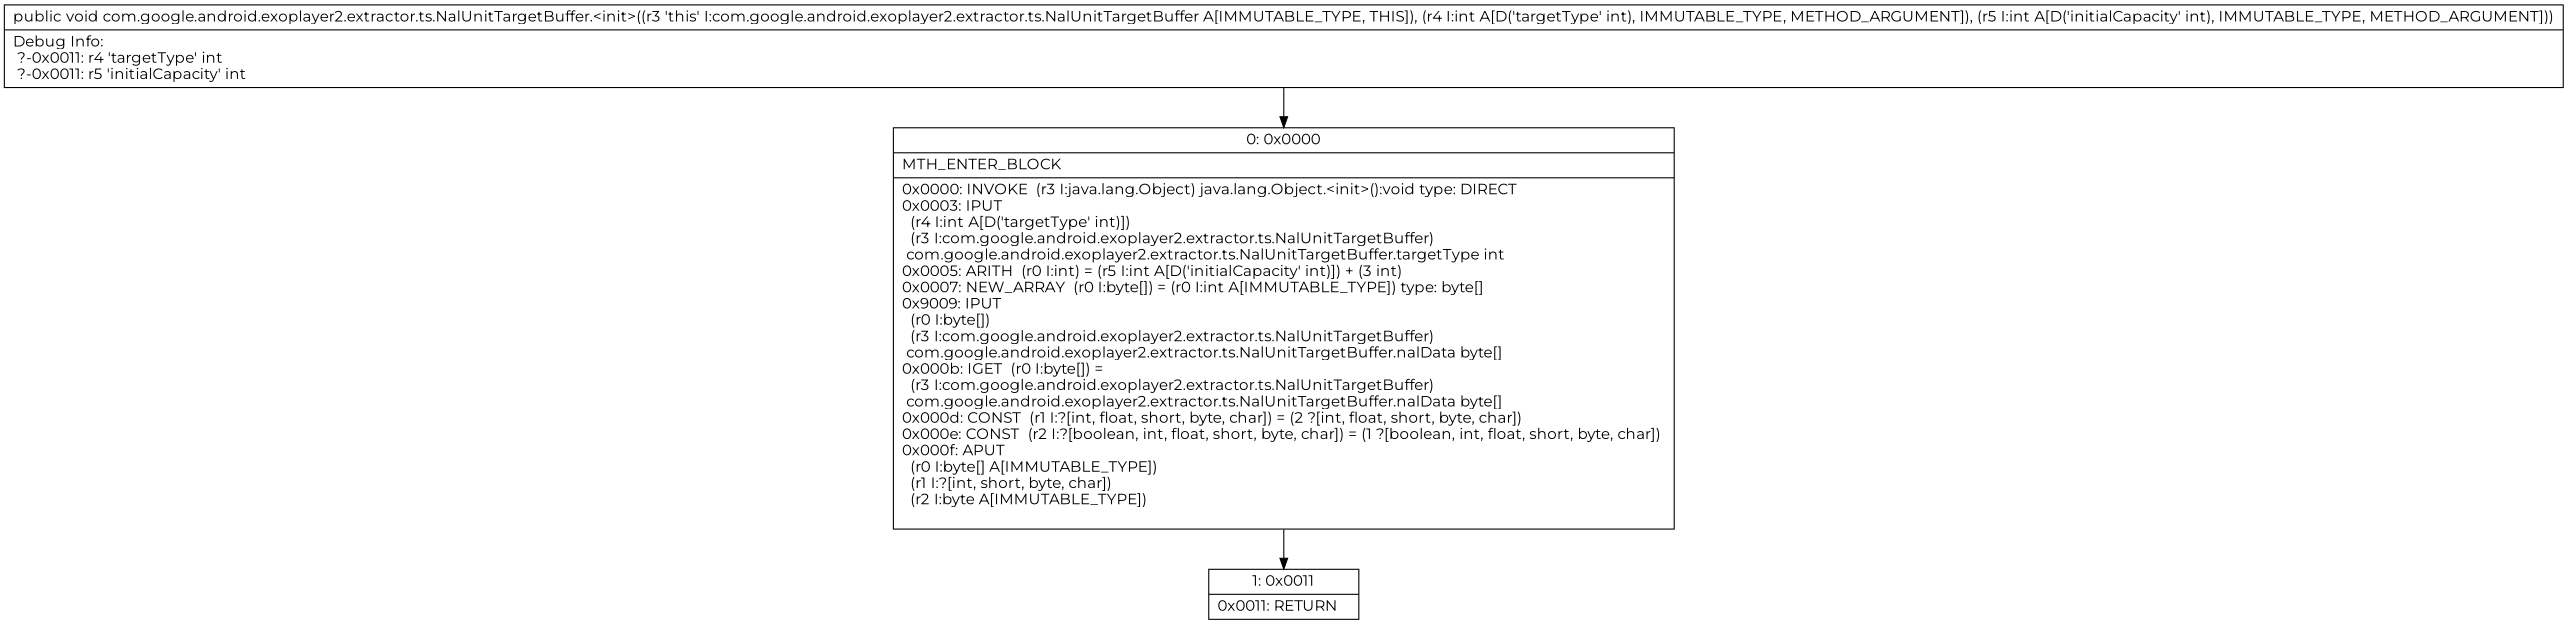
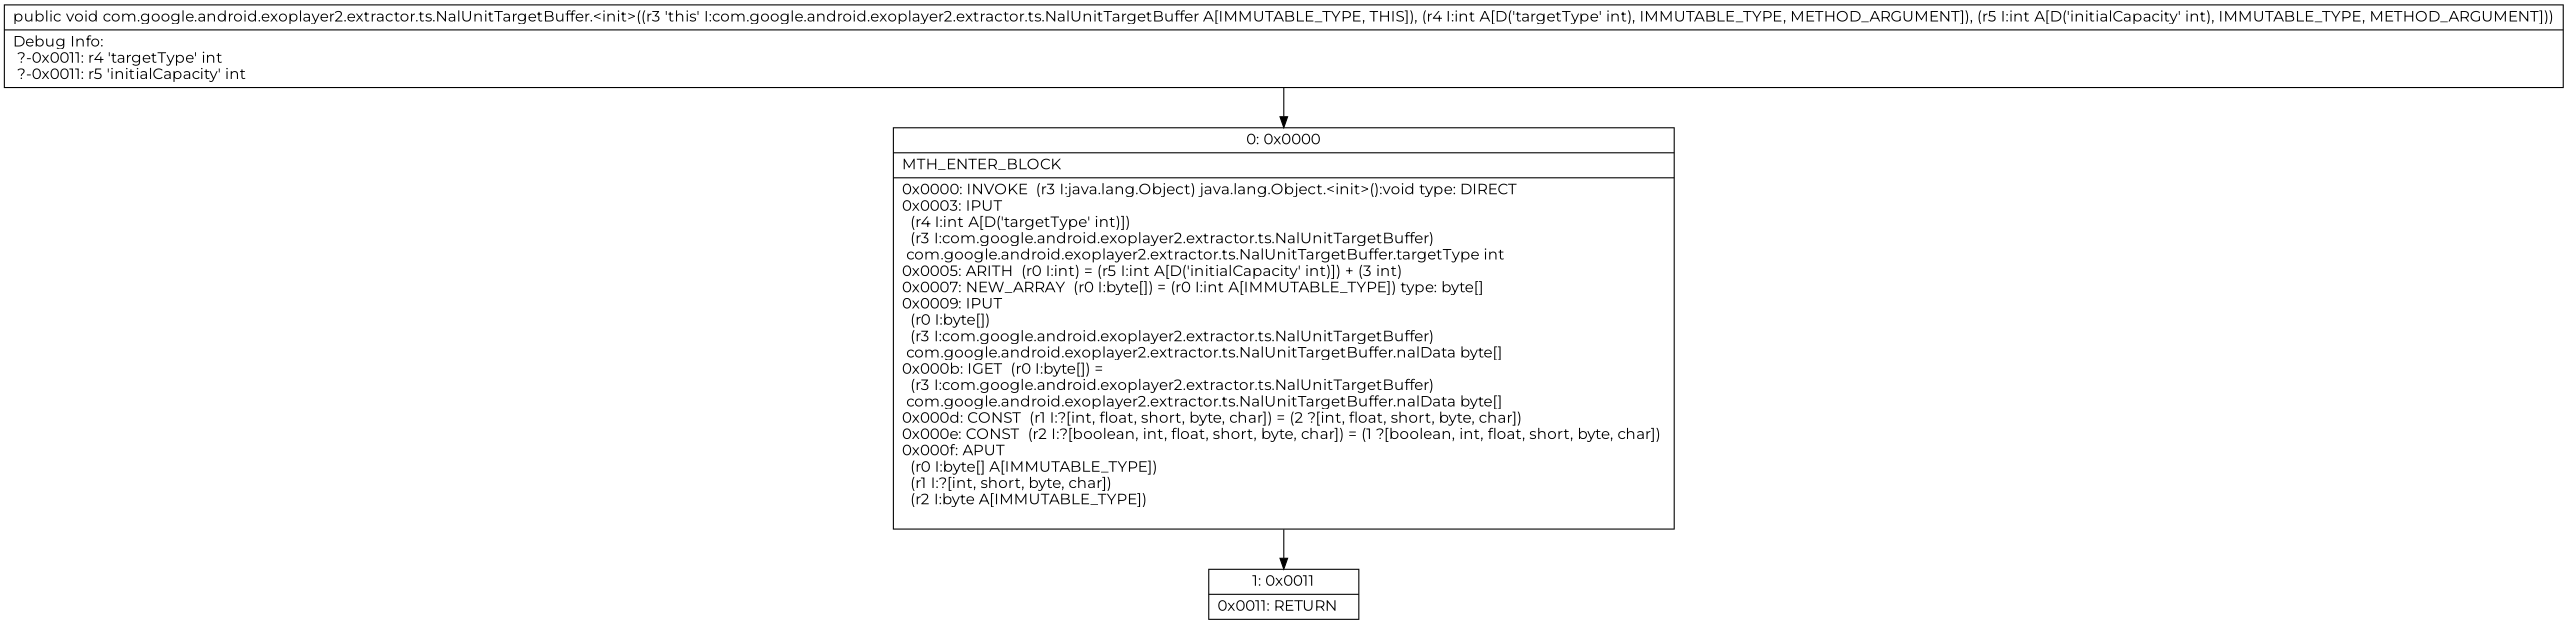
node "0: 0x0000": text "0x9009: IPUT" -> "0x0009: IPUT"
